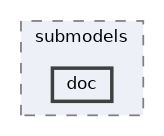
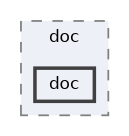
cluster "submodels": label "submodels" -> "doc"
